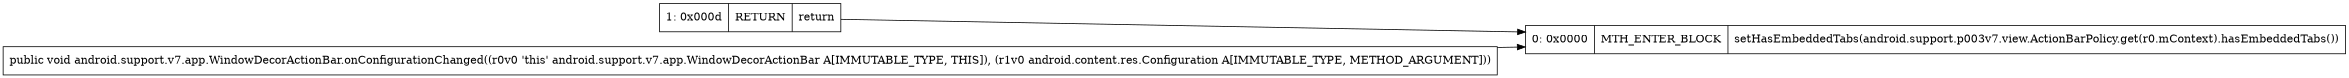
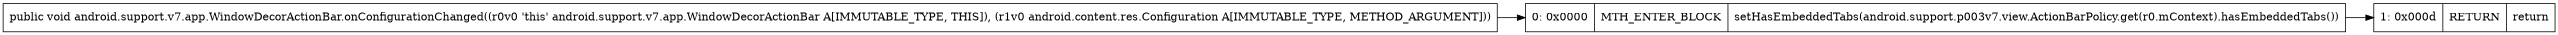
edge "1: 0x000d" -> "0: 0x0000": reversed
